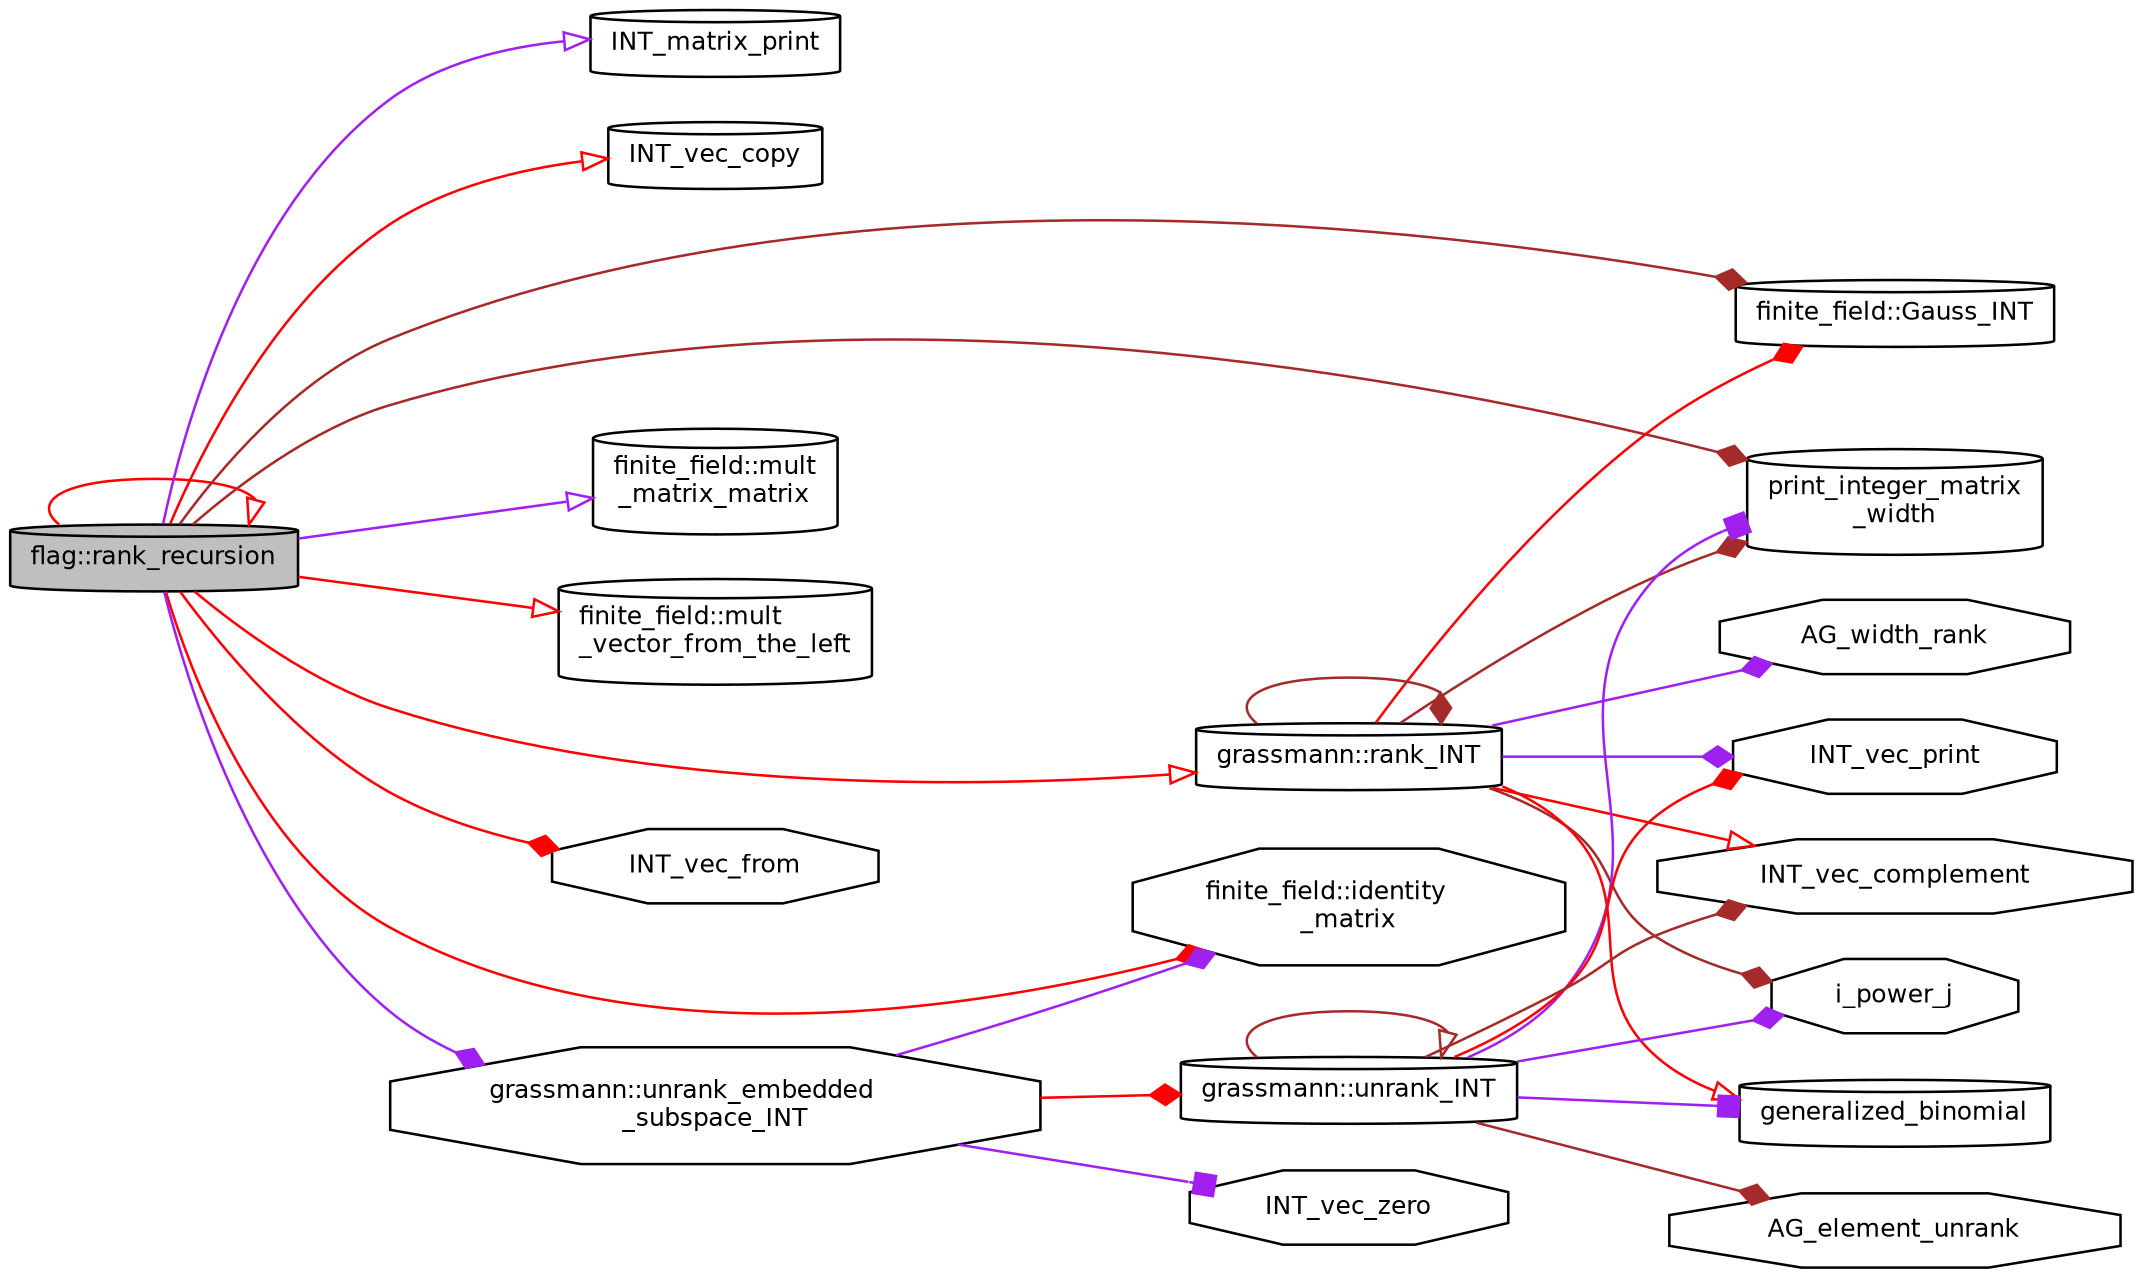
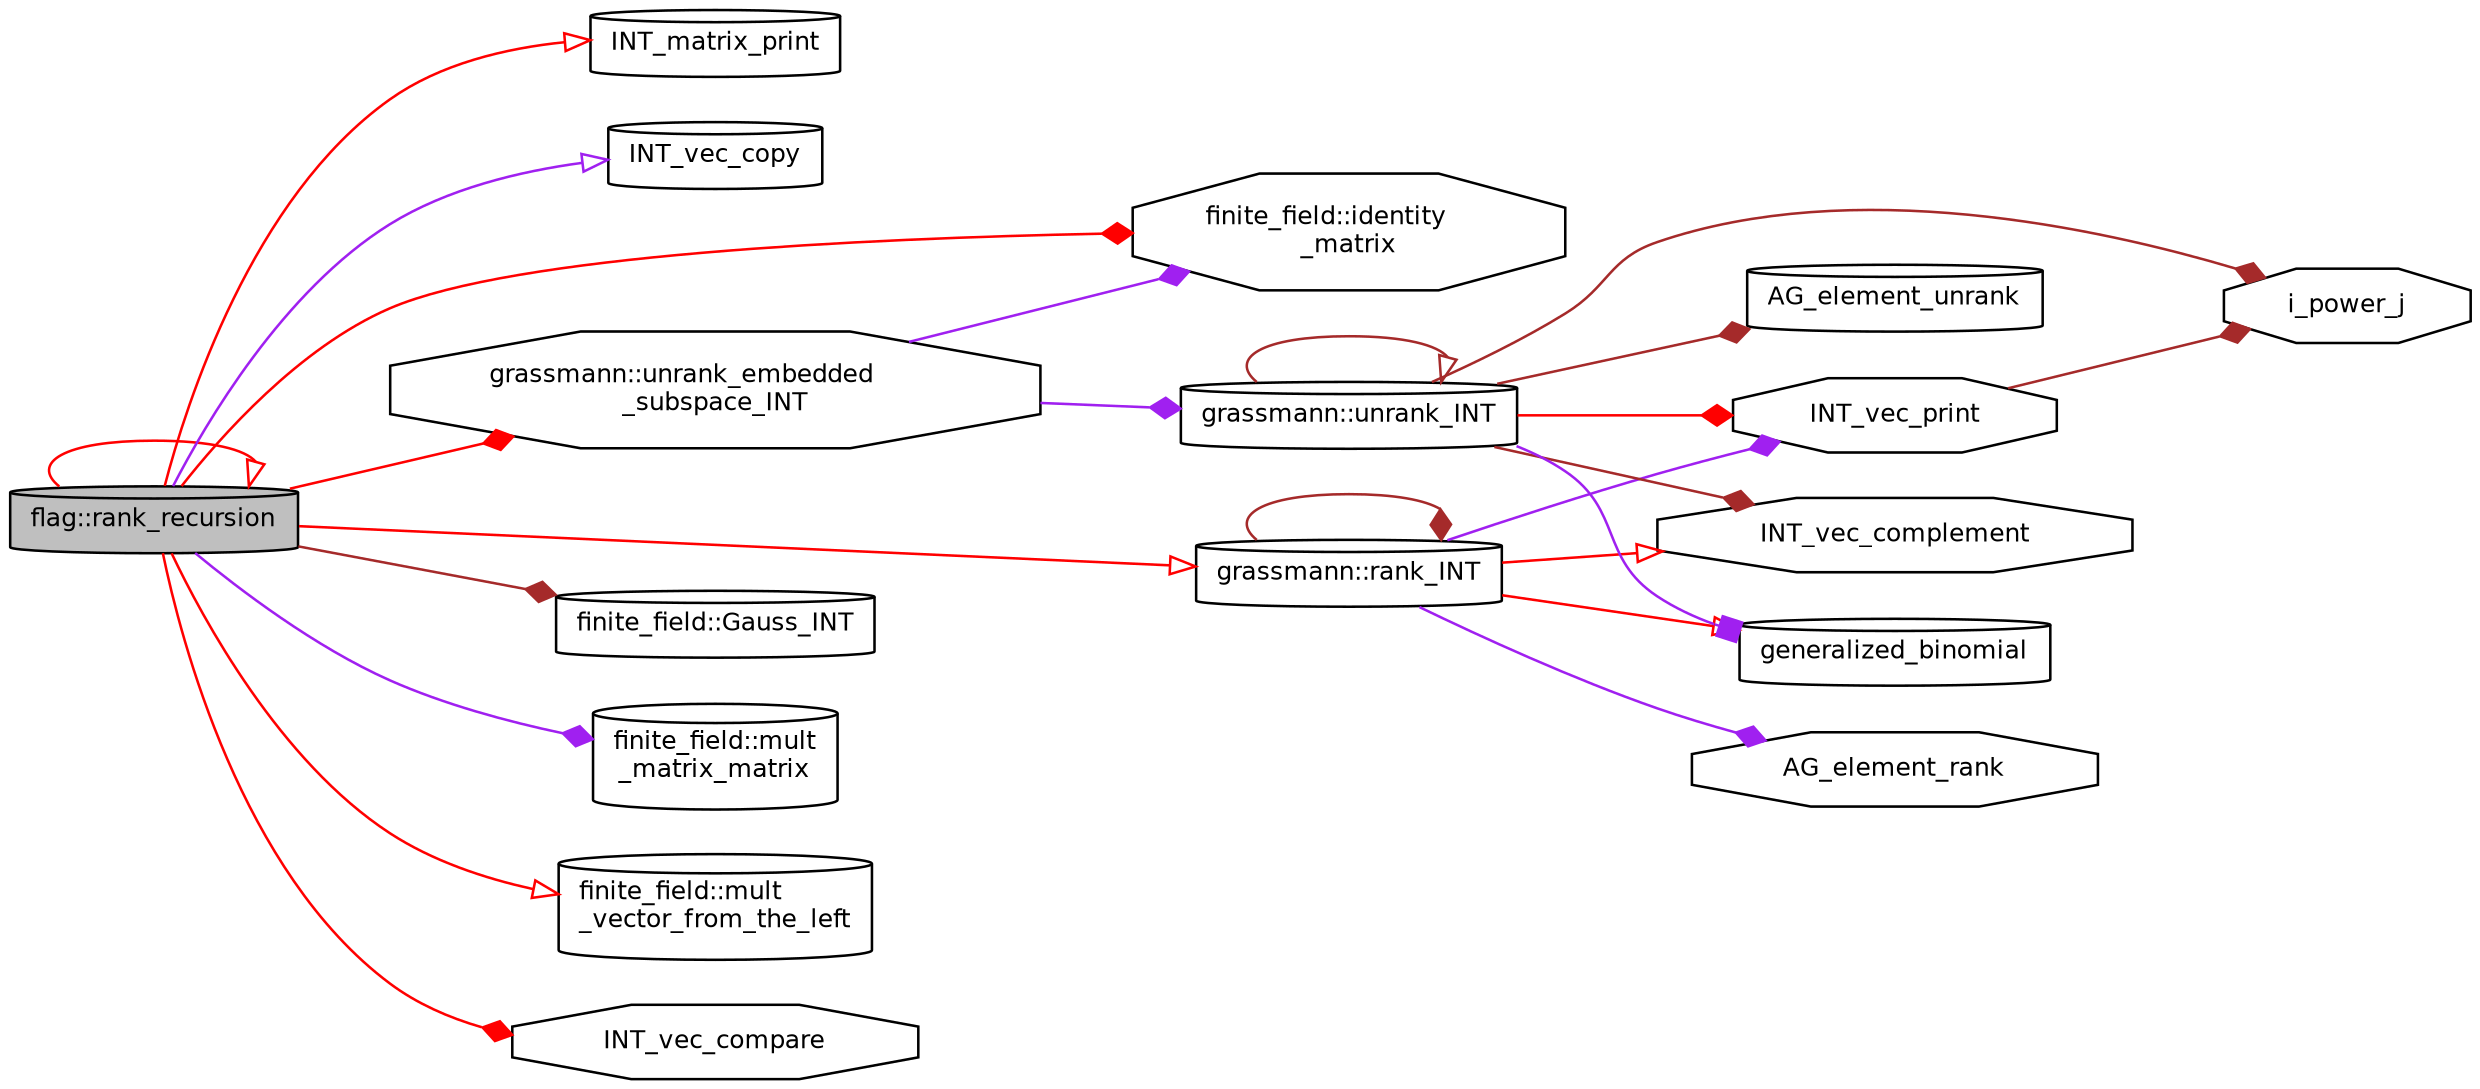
edge "flag::rank_recursion" -> "INT_matrix_print": color purple -> red
edge "flag::rank_recursion" -> "INT_vec_copy": color red -> purple
node "print_integer_matrix _width": removed
edge "grassmann::rank_INT" -> "finite_field::Gauss_INT": removed
edge "flag::rank_recursion" -> "finite_field::mult _matrix_matrix": arrowhead onormal -> diamond
node "AG_width_rank": label "AG_width_rank" -> "AG_element_rank"
edge "flag::rank_recursion" -> "grassmann::unrank_embedded _subspace_INT": color purple -> red
node "INT_vec_from": label "INT_vec_from" -> "INT_vec_compare"
edge "grassmann::rank_INT" -> "i_power_j": now "INT_vec_print" -> "i_power_j"
edge "grassmann::unrank_INT" -> "i_power_j": color purple -> brown
edge "grassmann::unrank_embedded _subspace_INT" -> "grassmann::unrank_INT": color red -> purple
node "INT_vec_zero": removed
node "AG_element_unrank": shape octagon -> cylinder
